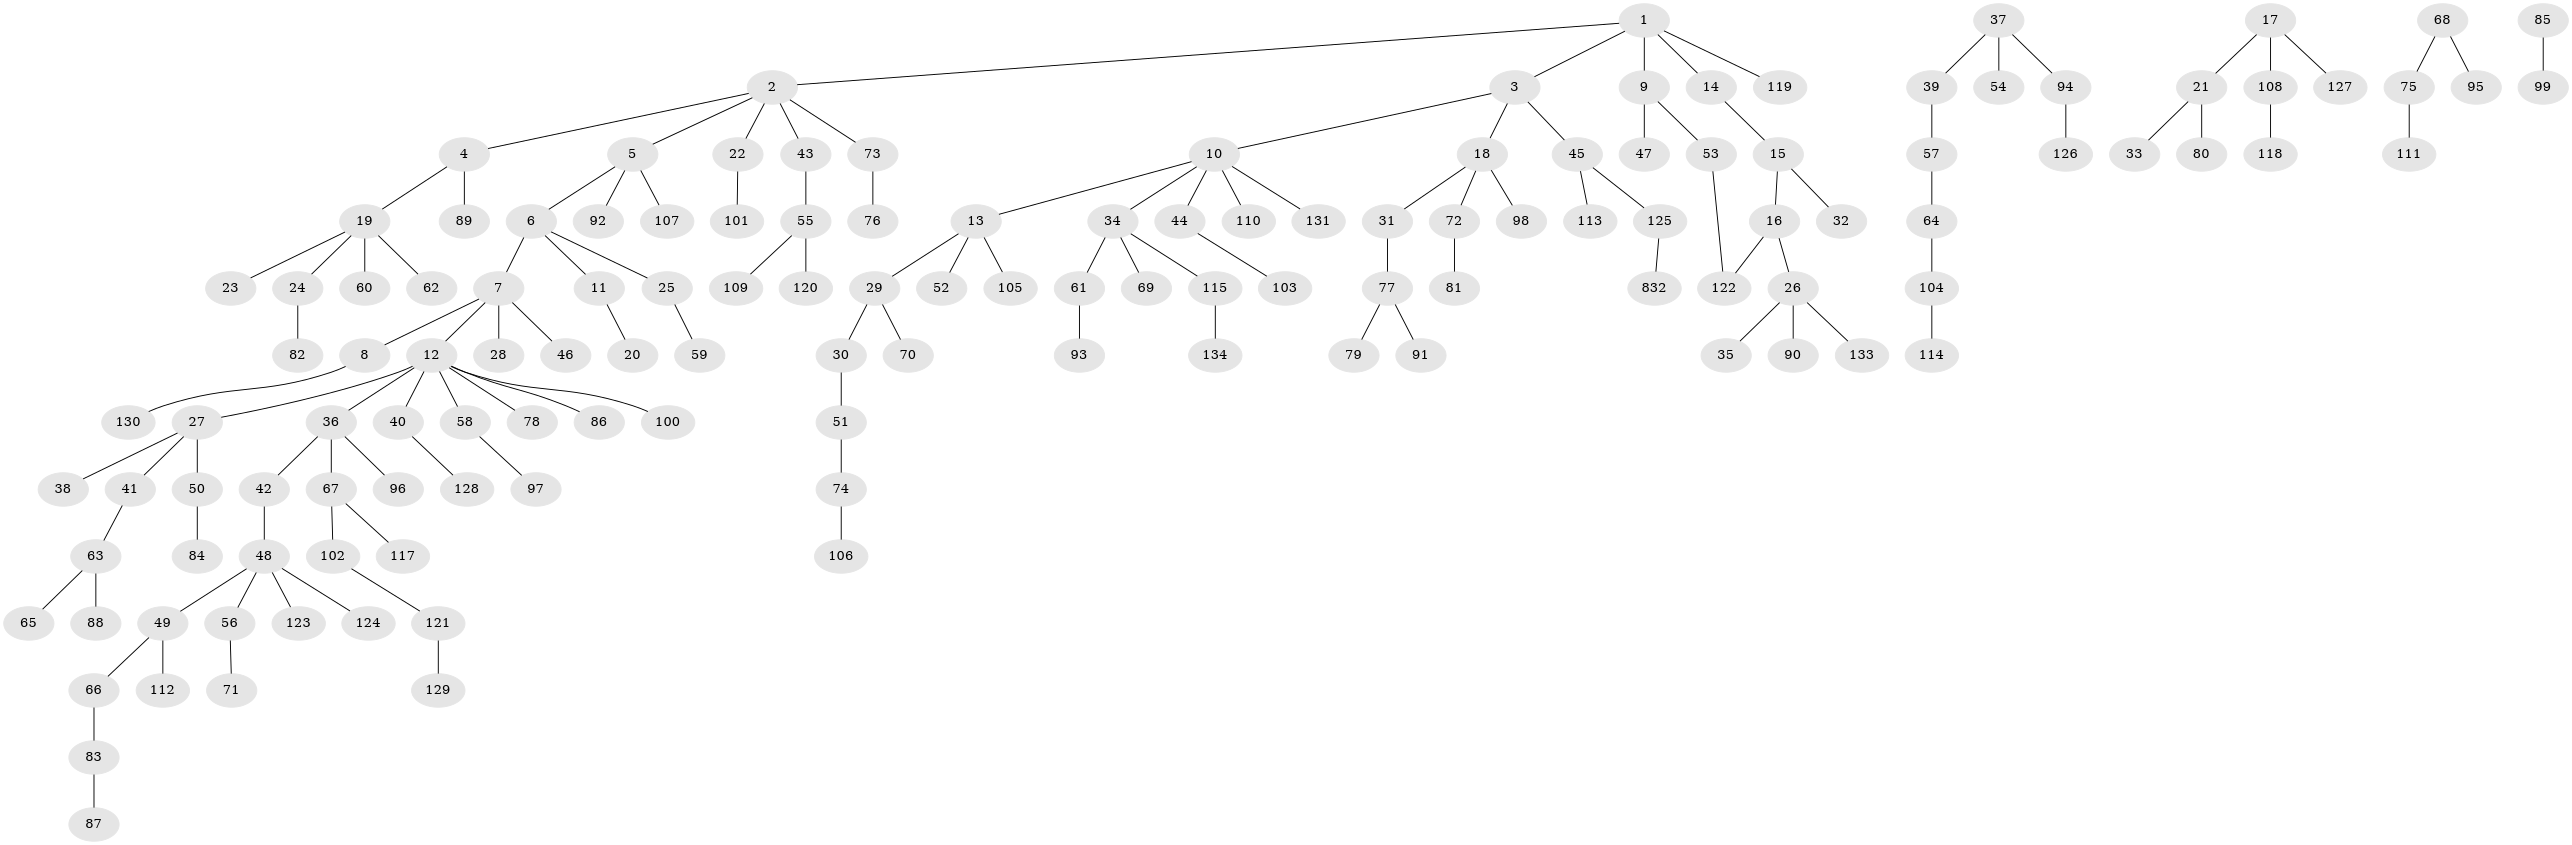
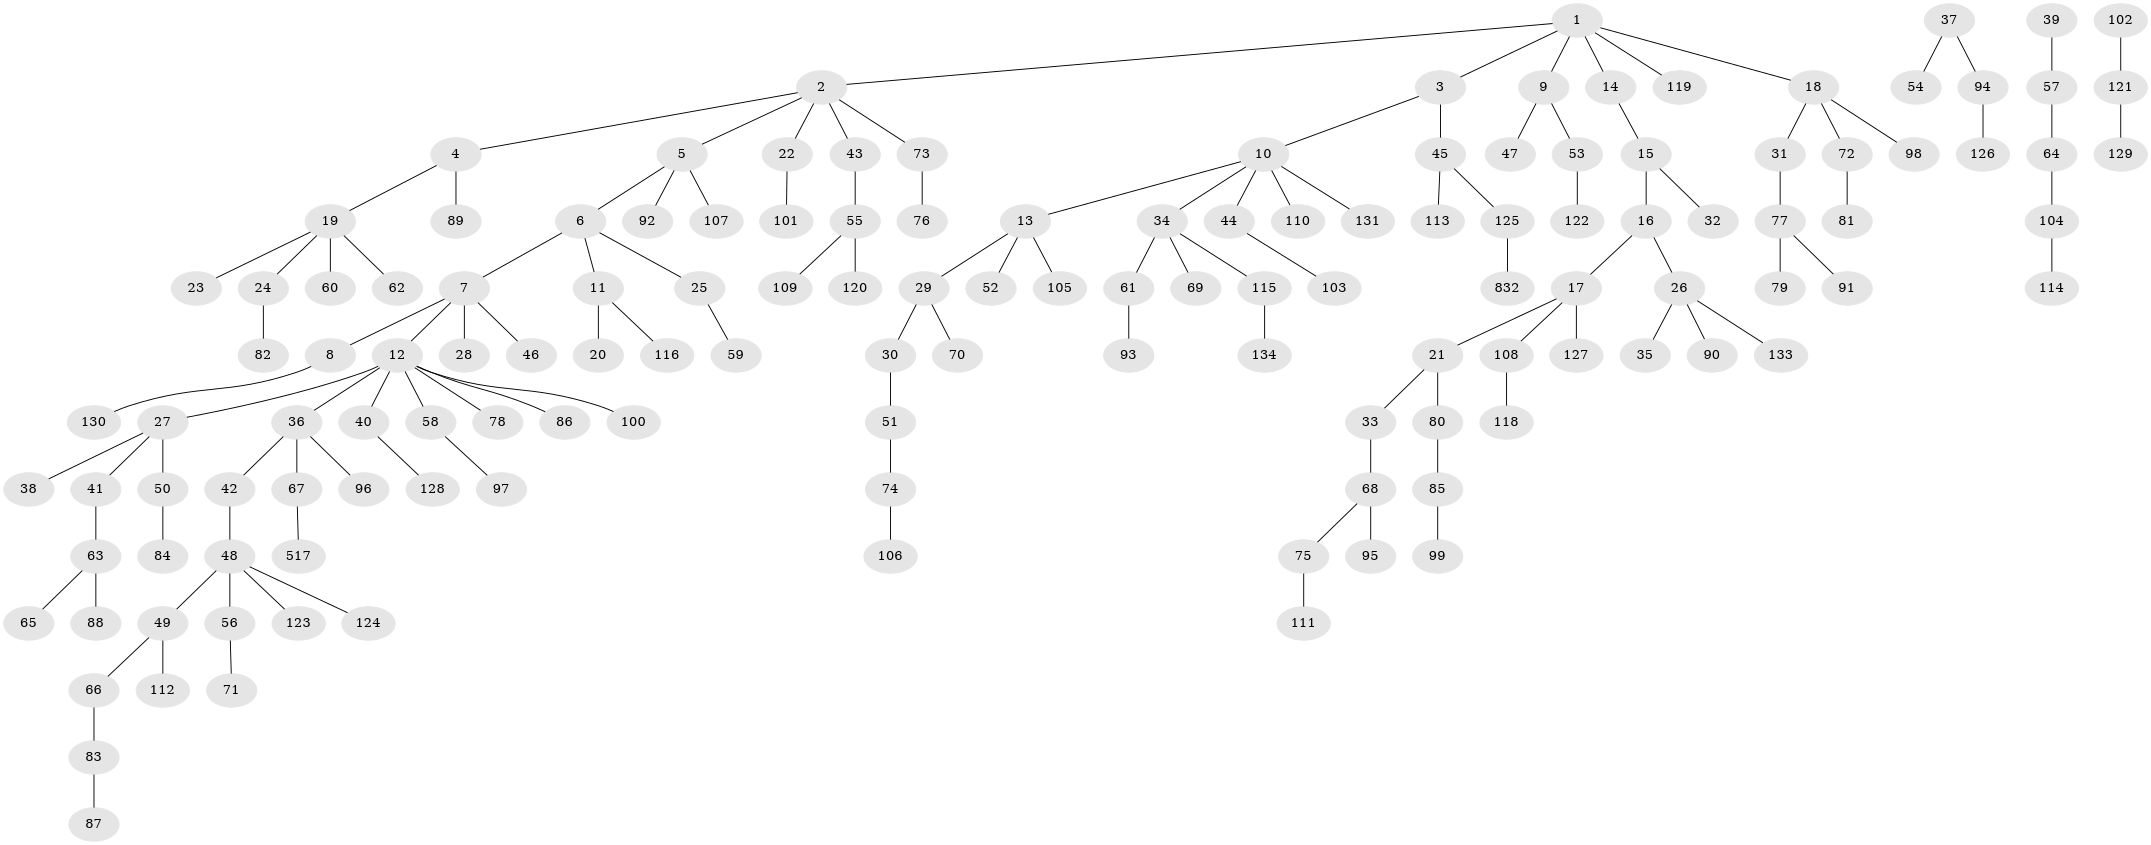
edge "37" -- "39": removed
edge "3" -- "18": now "1" -- "18"
edge "16" -- "122": now "16" -- "17"
node "116": added
edge "33" -- "68": added
edge "80" -- "85": added
edge "67" -- "102": removed
node "117": label "117" -> "517"
